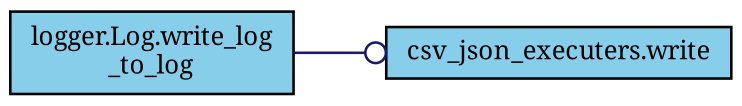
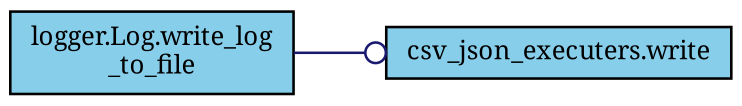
node "logger.Log.write_log _to_log": label "logger.Log.write_log _to_log" -> "logger.Log.write_log _to_file"
